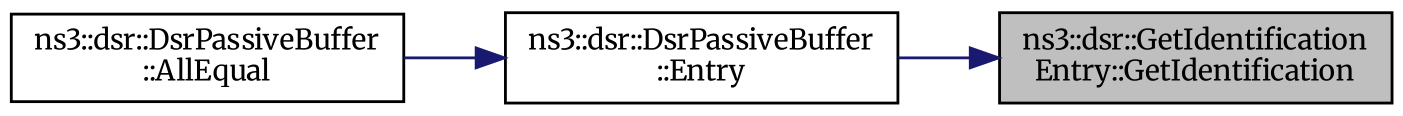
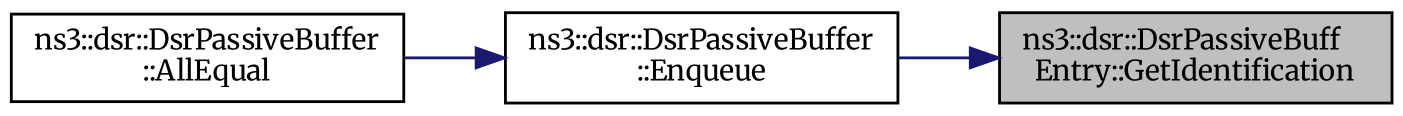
node "ns3::dsr::DsrPassiveBuffer ::Entry": label "ns3::dsr::DsrPassiveBuffer ::Entry" -> "ns3::dsr::DsrPassiveBuffer ::Enqueue"
node "ns3::dsr::GetIdentification Entry::GetIdentification": label "ns3::dsr::GetIdentification Entry::GetIdentification" -> "ns3::dsr::DsrPassiveBuff Entry::GetIdentification"
